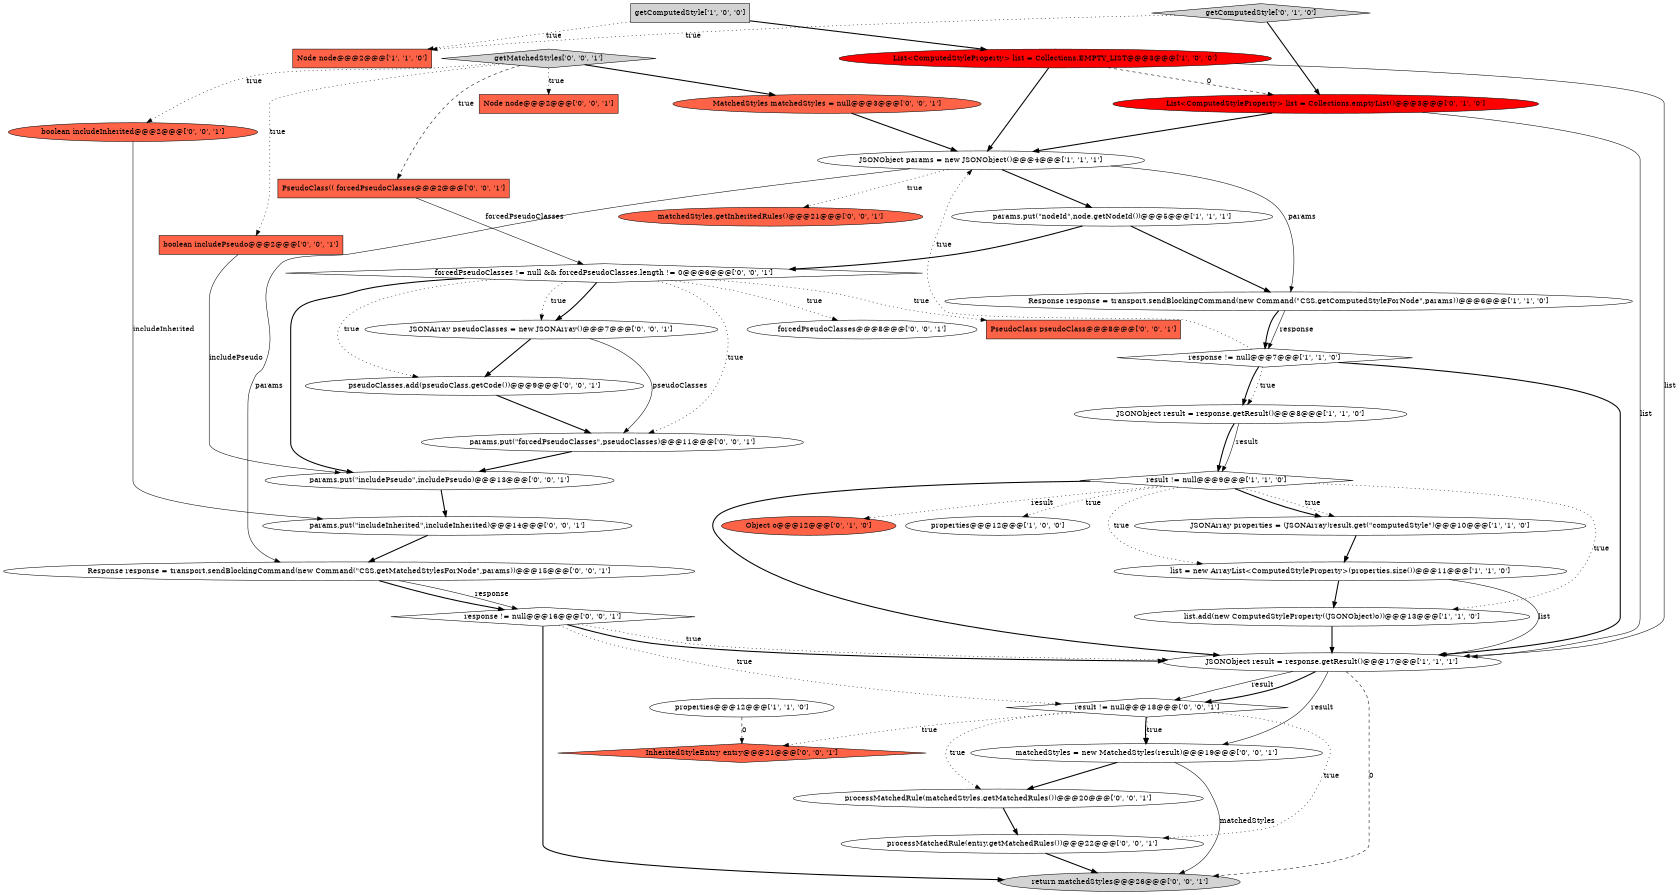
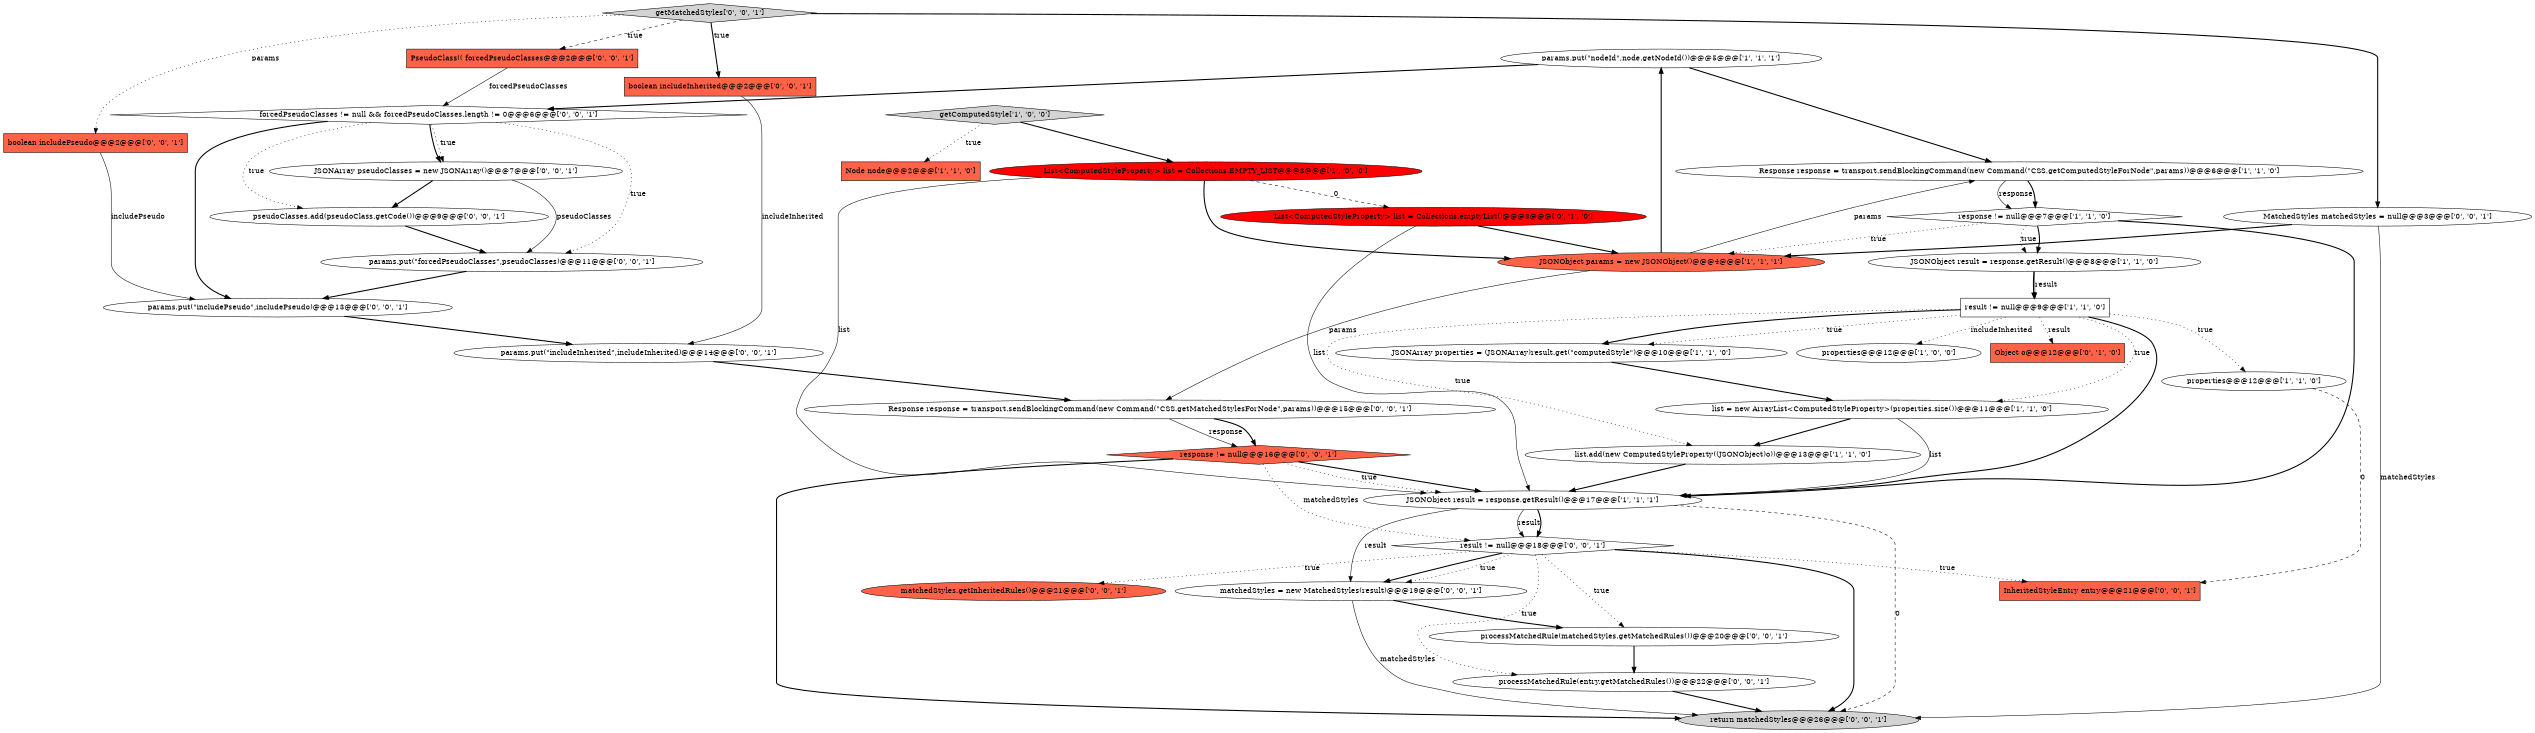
node "getComputedStyle['1', '0', '0']": shape box -> diamond
node "getComputedStyle['0', '1', '0']": removed
edge "getMatchedStyles['0', '0', '1']" -> "boolean includeInherited@@@2@@@['0', '0', '1']": style dotted -> bold
node "Node node@@@2@@@['0', '0', '1']": removed
node "MatchedStyles matchedStyles = null@@@3@@@['0', '0', '1']": fillcolor tomato -> white
node "boolean includeInherited@@@2@@@['0', '0', '1']": shape ellipse -> box
edge "getMatchedStyles['0', '0', '1']" -> "boolean includePseudo@@@2@@@['0', '0', '1']": label "true" -> "params"
node "JSONObject params = new JSONObject()@@@4@@@['1', '1', '1']": fillcolor white -> tomato
edge "JSONObject params = new JSONObject()@@@4@@@['1', '1', '1']" -> "matchedStyles.getInheritedRules()@@@21@@@['0', '0', '1']": now "result != null@@@18@@@['0', '0', '1']" -> "matchedStyles.getInheritedRules()@@@21@@@['0', '0', '1']"
edge "result != null@@@9@@@['1', '1', '0']" -> "properties@@@12@@@['1', '1', '0']": added, label "true"
node "forcedPseudoClasses@@@8@@@['0', '0', '1']": removed
node "PseudoClass pseudoClass@@@8@@@['0', '0', '1']": removed
node "result != null@@@9@@@['1', '1', '0']": shape diamond -> box
edge "result != null@@@9@@@['1', '1', '0']" -> "properties@@@12@@@['1', '0', '0']": label "true" -> "includeInherited"
node "Object o@@@12@@@['0', '1', '0']": shape ellipse -> box
edge "result != null@@@18@@@['0', '0', '1']" -> "return matchedStyles@@@26@@@['0', '0', '1']": added
node "response != null@@@16@@@['0', '0', '1']": fillcolor white -> tomato
edge "response != null@@@16@@@['0', '0', '1']" -> "result != null@@@18@@@['0', '0', '1']": label "true" -> "matchedStyles"
edge "MatchedStyles matchedStyles = null@@@3@@@['0', '0', '1']" -> "return matchedStyles@@@26@@@['0', '0', '1']": added, label "matchedStyles"
node "InheritedStyleEntry entry@@@21@@@['0', '0', '1']": shape diamond -> box
